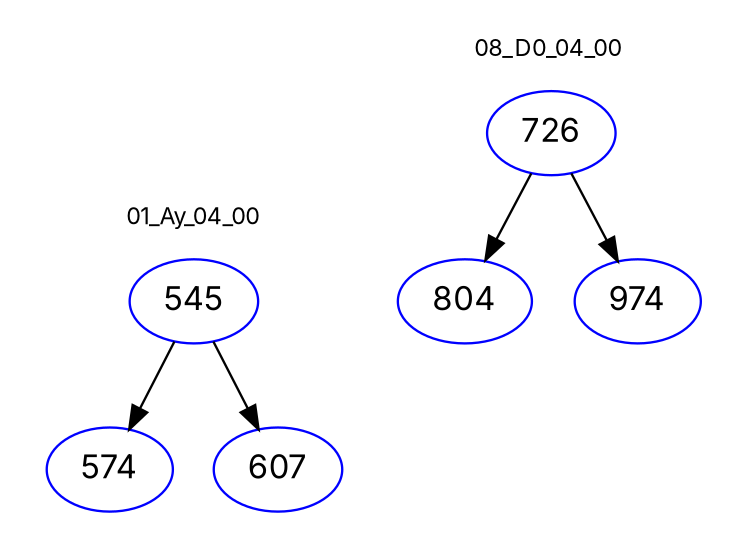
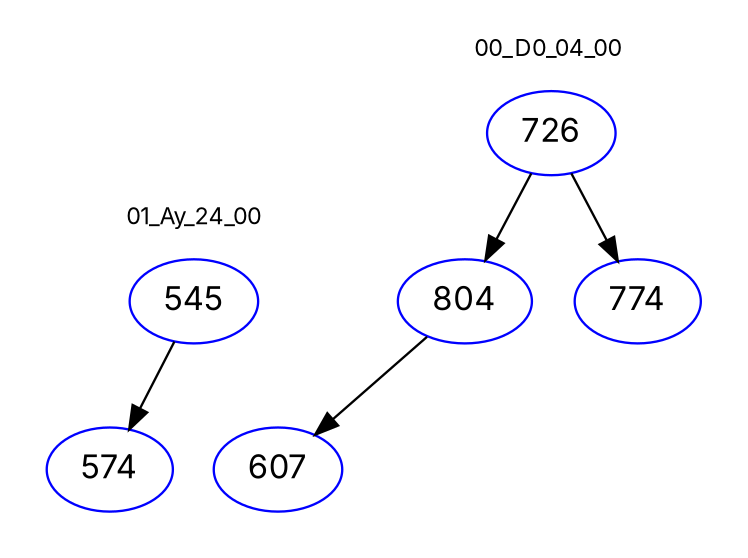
cluster "08_D0_04_00": label "08_D0_04_00" -> "00_D0_04_00"
cluster "01_Ay_04_00": label "01_Ay_04_00" -> "01_Ay_24_00"
node "974": label "974" -> "774"
edge "545" -> "607": now "804" -> "607"
